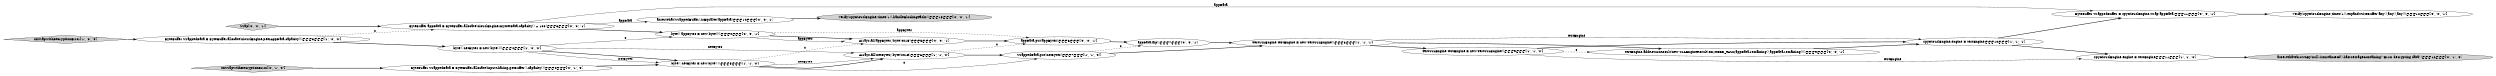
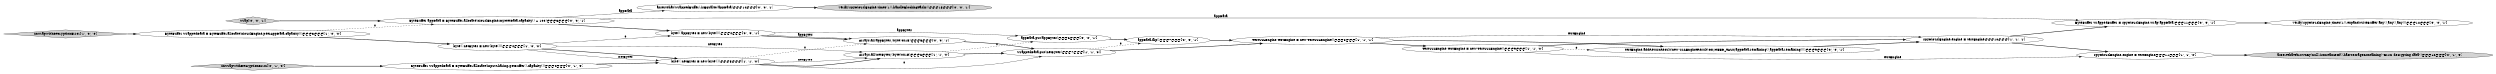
edge "byte(( appBytes = new byte((((@@@4@@@['0', '0', '1']" -> "appData.put(appBytes)@@@6@@@['0', '0', '1']": style dashed -> solid
edge "Arrays.fill(appBytes,(byte)0x1F)@@@5@@@['0', '0', '1']" -> "appData.put(appBytes)@@@6@@@['0', '0', '1']": now "Arrays.fill(appBytes,(byte)0x1F)@@@5@@@['0', '0', '1']" -> "wrappedData.put(netBytes)@@@7@@@['1', '1', '0']"
